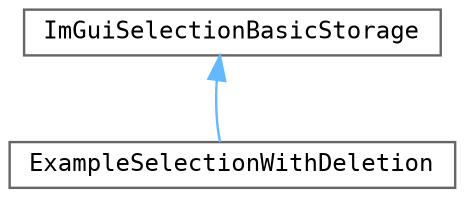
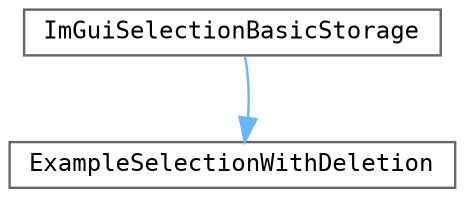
edge "ExampleSelectionWithDeletion" -> "ImGuiSelectionBasicStorage": reversed
